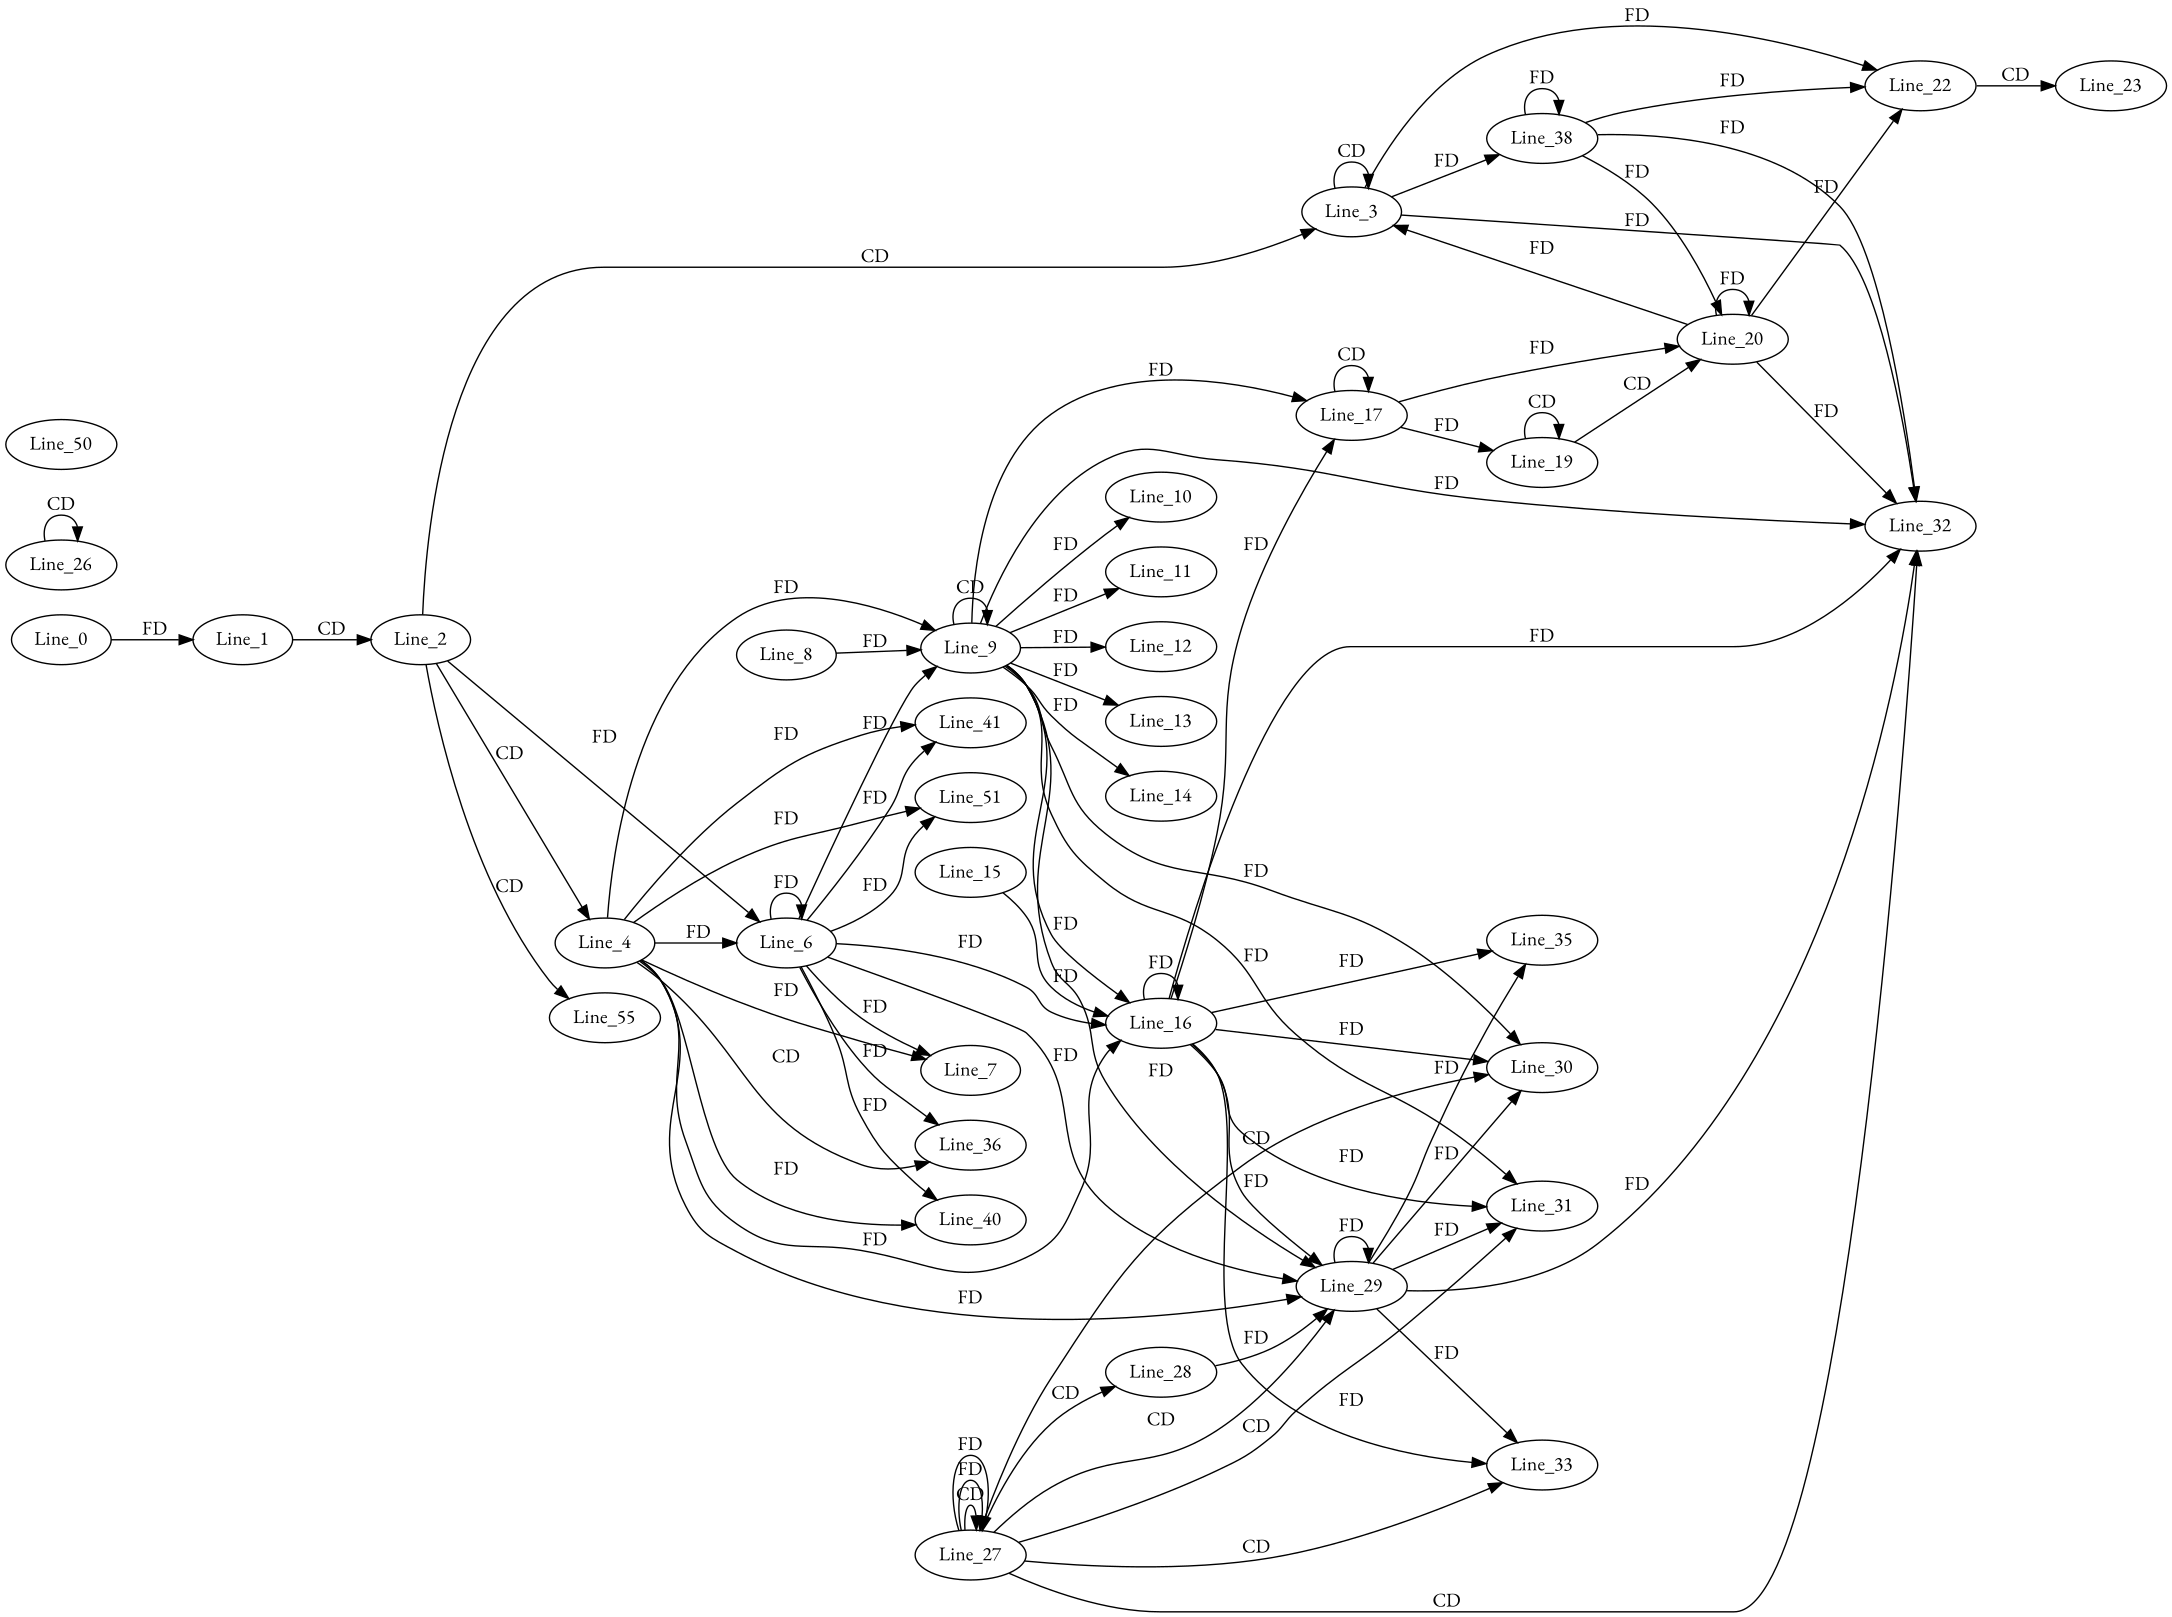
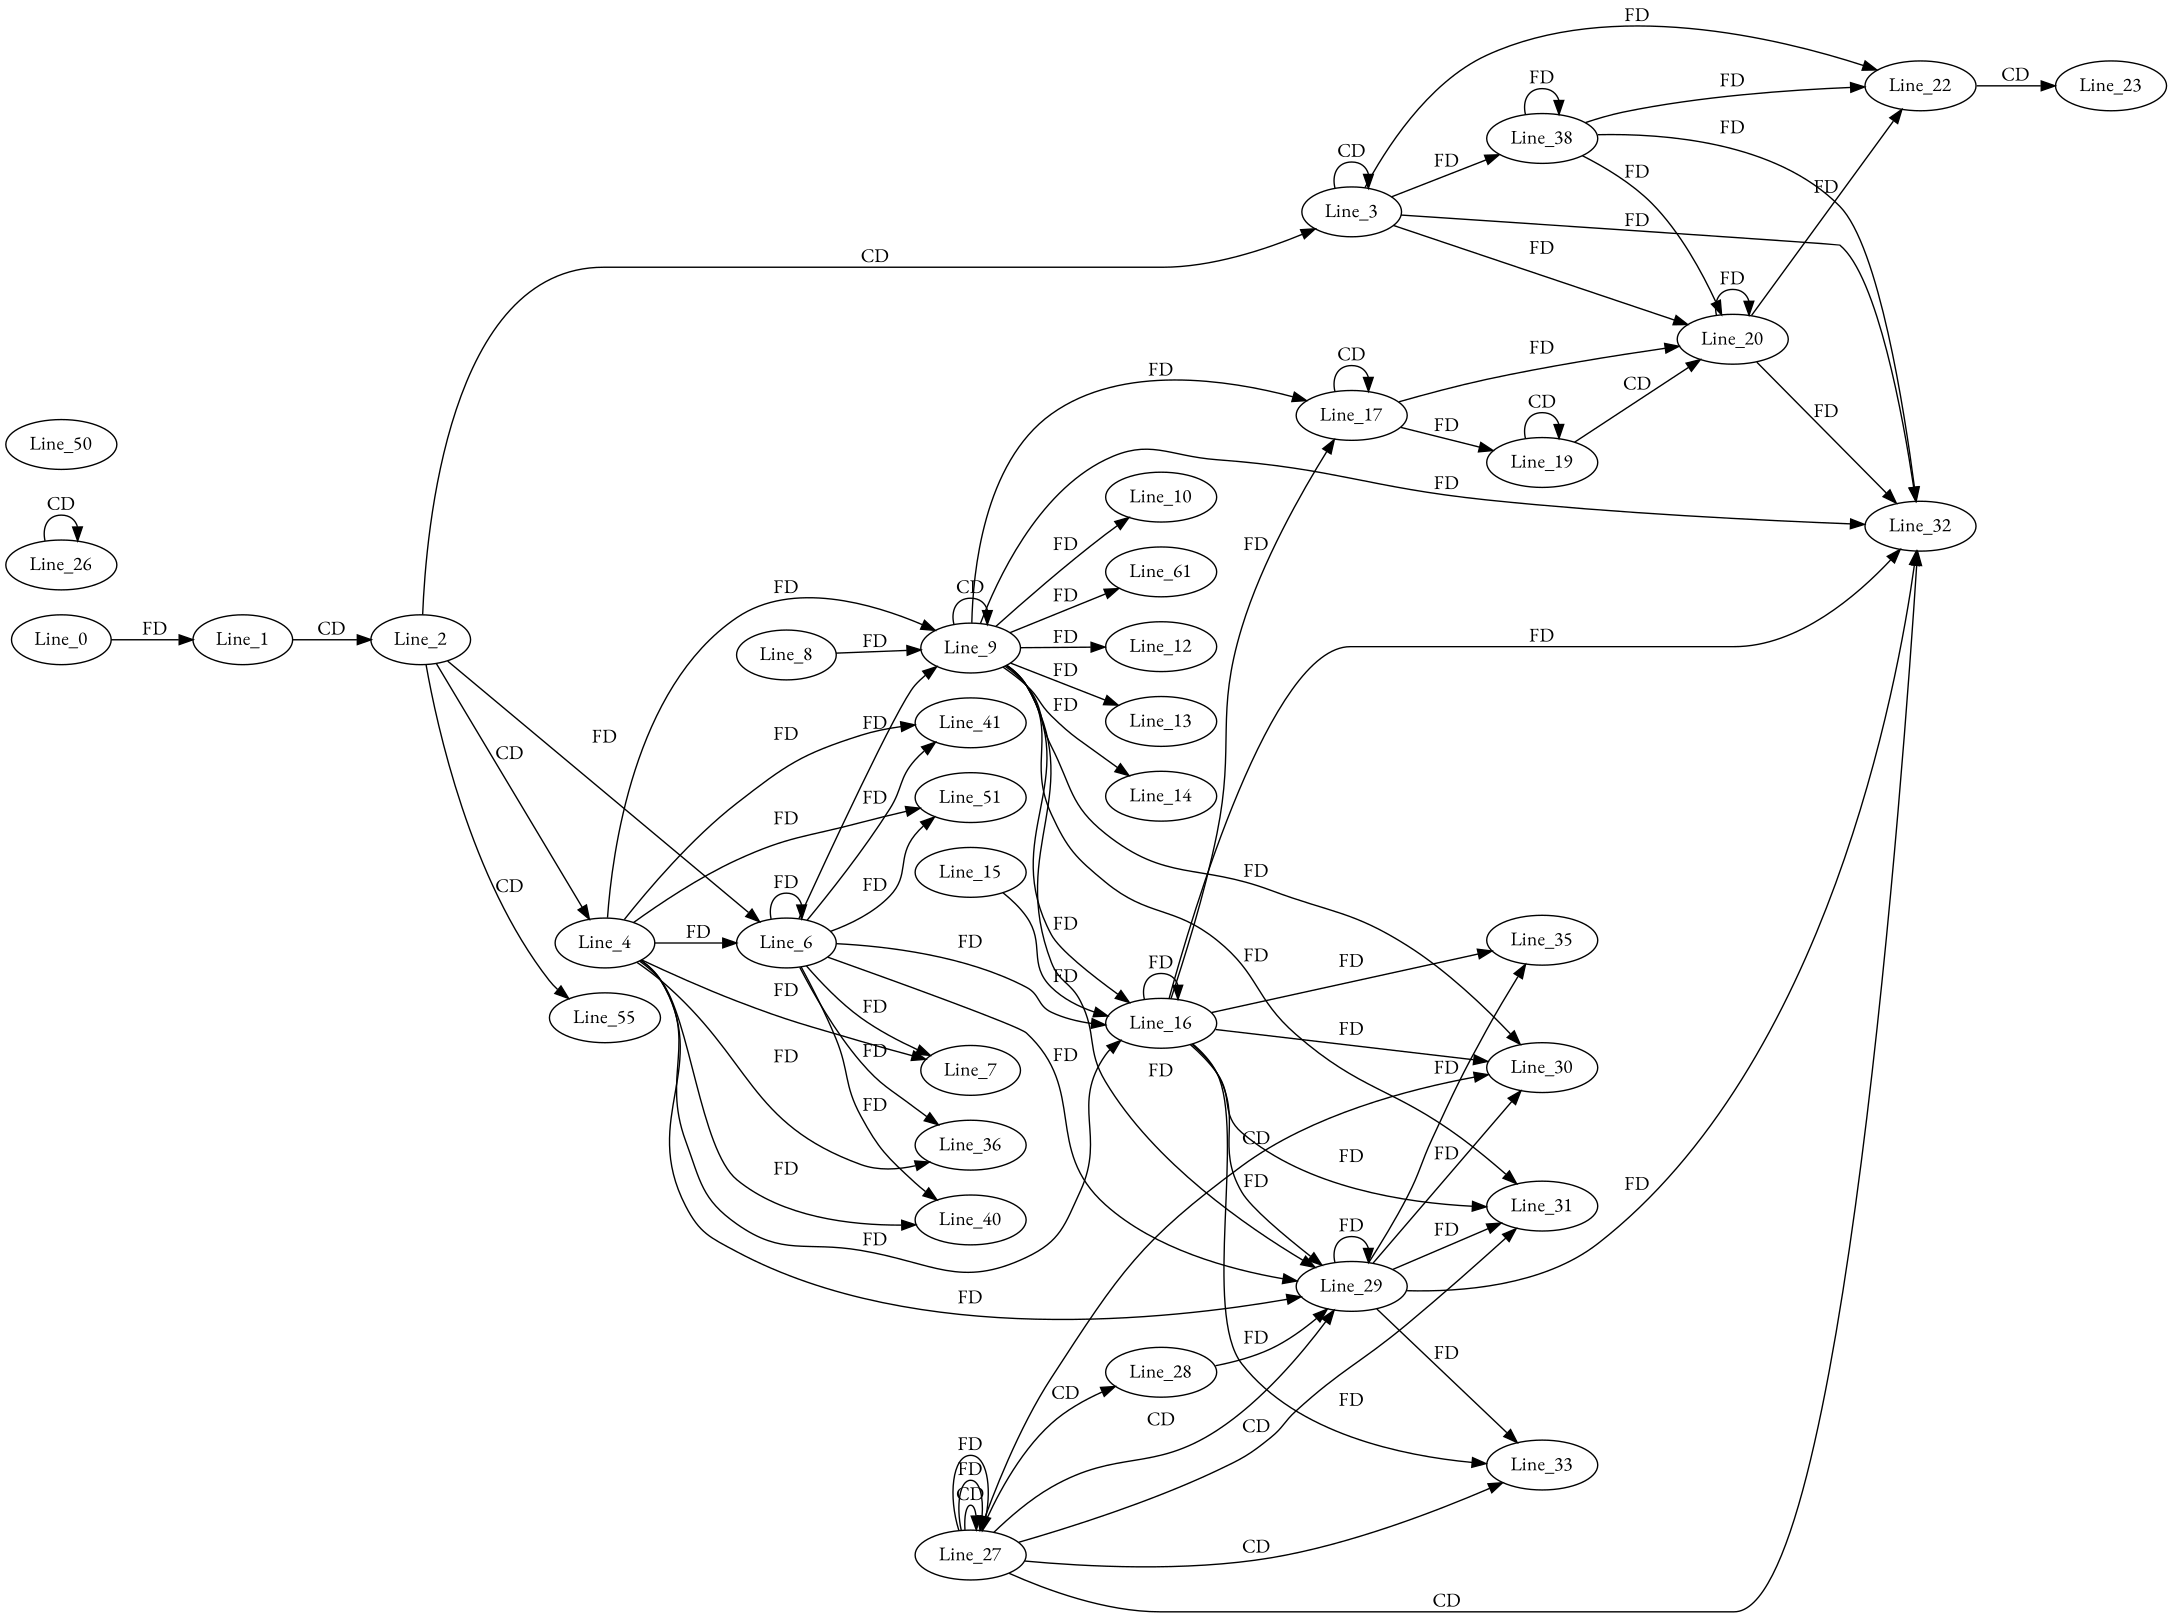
edge "Line_20" -> "Line_3": reversed
node "Line_11": label "Line_11" -> "Line_61"
edge "Line_4" -> "Line_36": label "CD" -> "FD"
